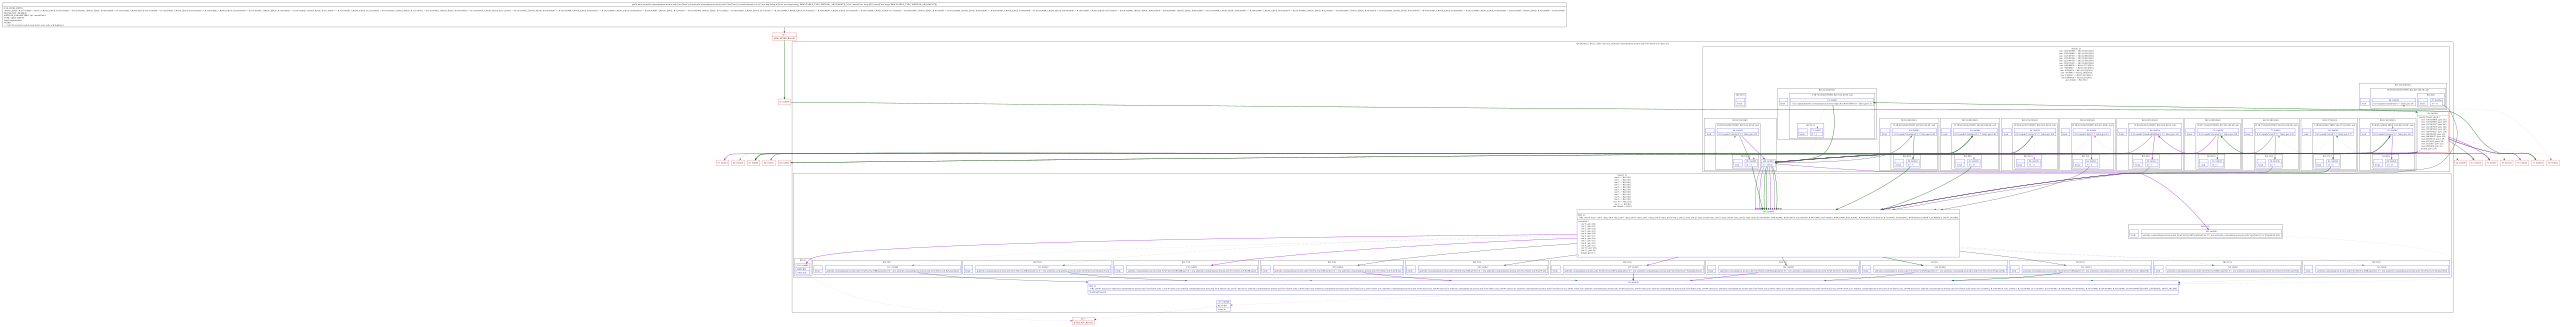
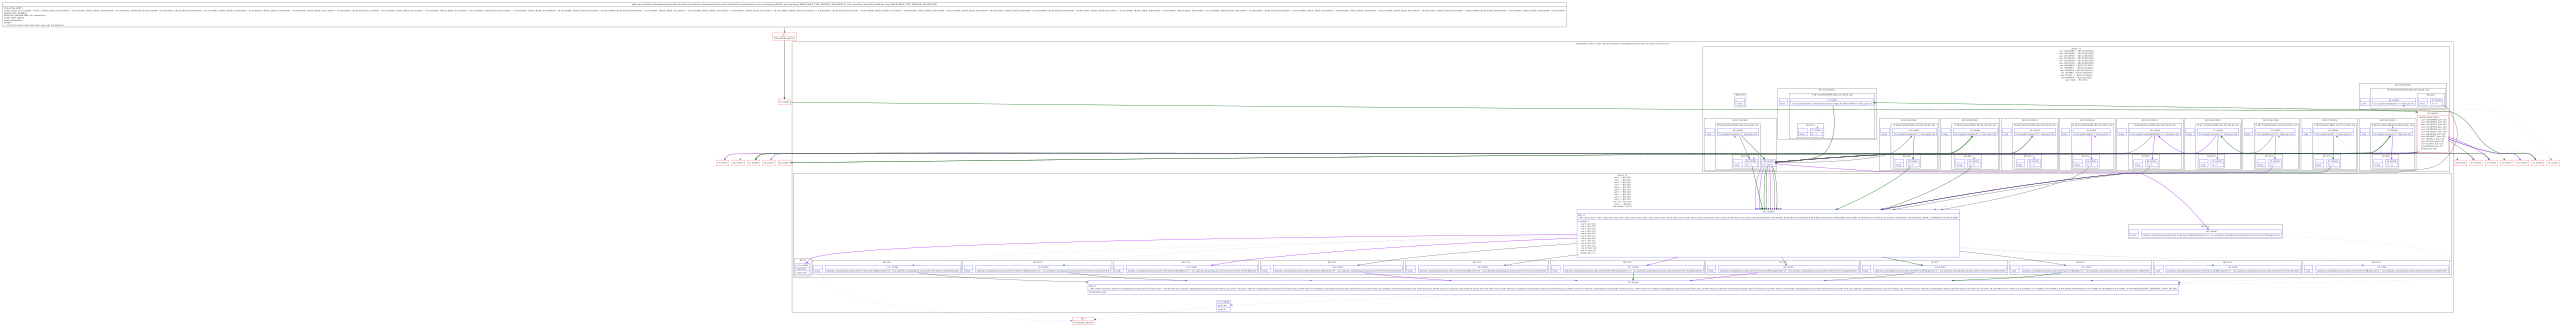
edge "98: 0x0083" -> "100: 0x0087": color purple -> darkgreen
